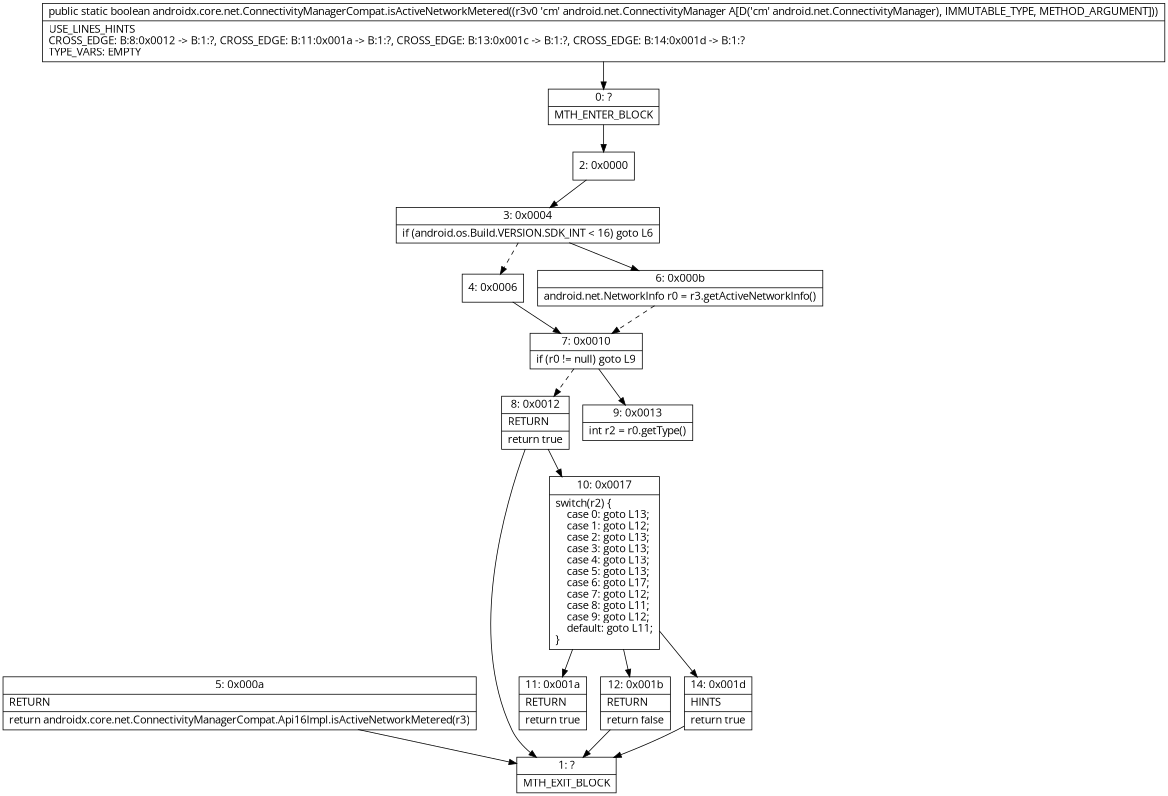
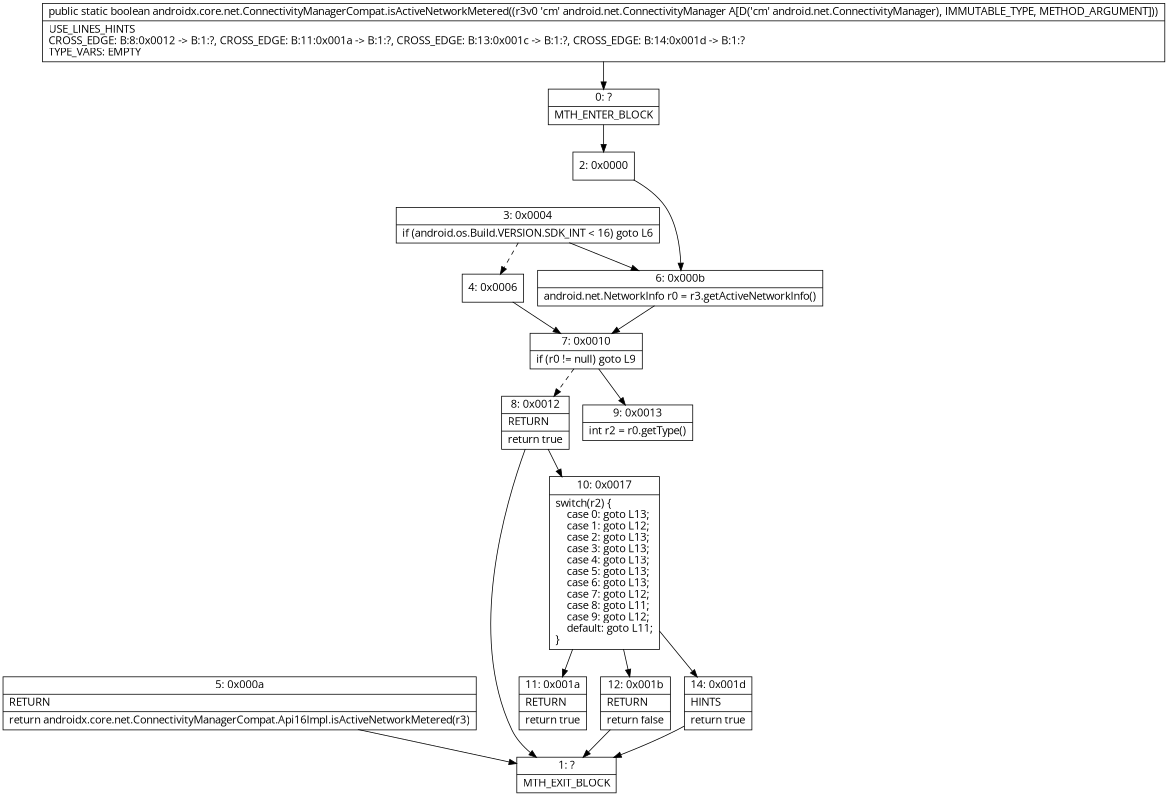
edge "2: 0x0000" -> "3: 0x0004": now "2: 0x0000" -> "6: 0x000b"
edge "6: 0x000b" -> "7: 0x0010": style dashed -> solid
node "10: 0x0017": text "case 6: goto L17;" -> "case 6: goto L13;"
